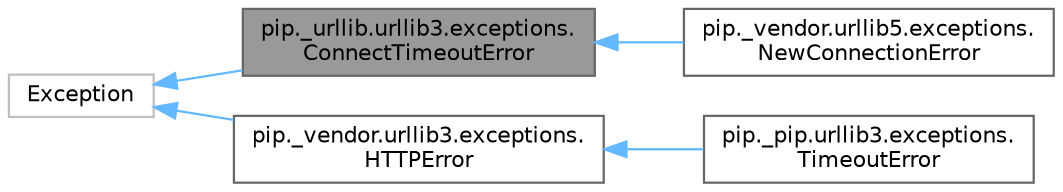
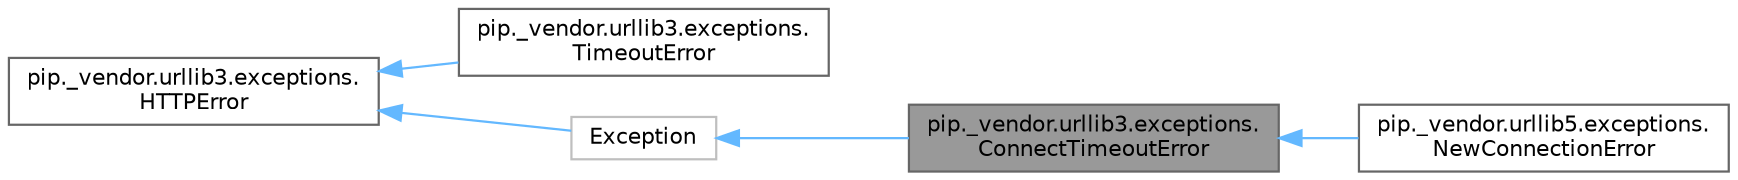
node "pip._urllib.urllib3.exceptions. ConnectTimeoutError": label "pip._urllib.urllib3.exceptions. ConnectTimeoutError" -> "pip._vendor.urllib3.exceptions. ConnectTimeoutError"
edge "pip._vendor.urllib3.exceptions. HTTPError" -> "Exception": reversed
node "pip._pip.urllib3.exceptions. TimeoutError": label "pip._pip.urllib3.exceptions. TimeoutError" -> "pip._vendor.urllib3.exceptions. TimeoutError"
